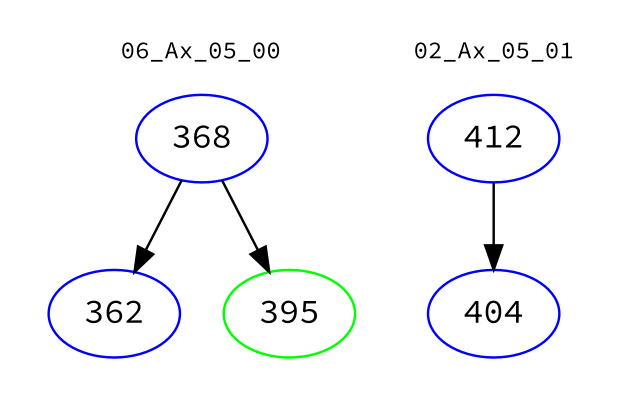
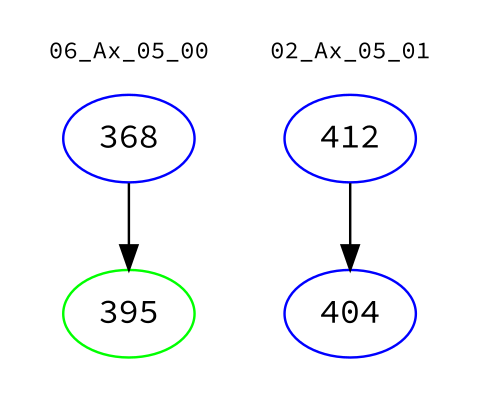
node "362": removed
